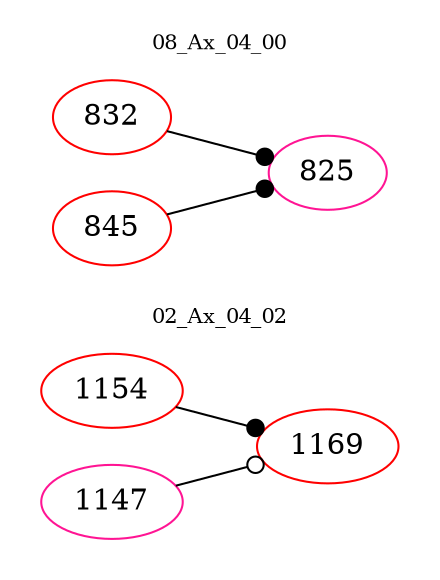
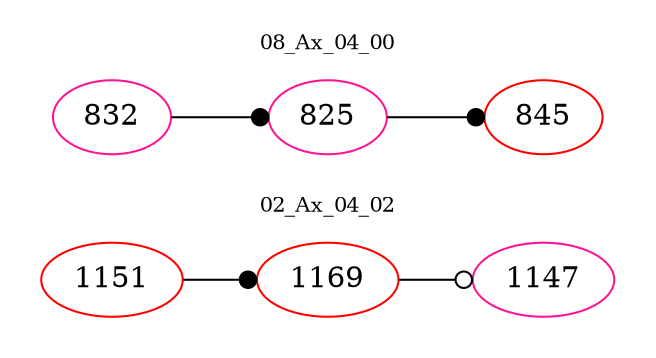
node "832": color red -> deeppink
edge "845" -> "825": reversed
node "1154": label "1154" -> "1151"
edge "1147" -> "1169": reversed
